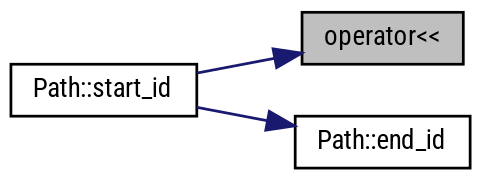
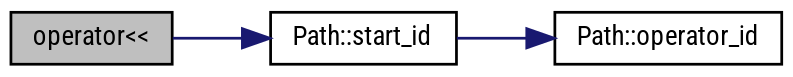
edge "Path::start_id" -> "operator<<": reversed
node "Path::end_id": label "Path::end_id" -> "Path::operator_id"
